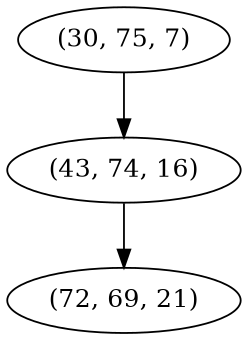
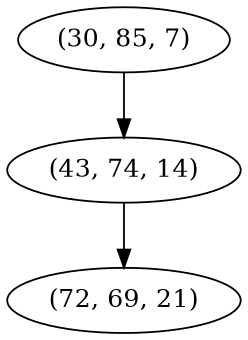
node "(30, 75, 7)": label "(30, 75, 7)" -> "(30, 85, 7)"
node "(43, 74, 16)": label "(43, 74, 16)" -> "(43, 74, 14)"
